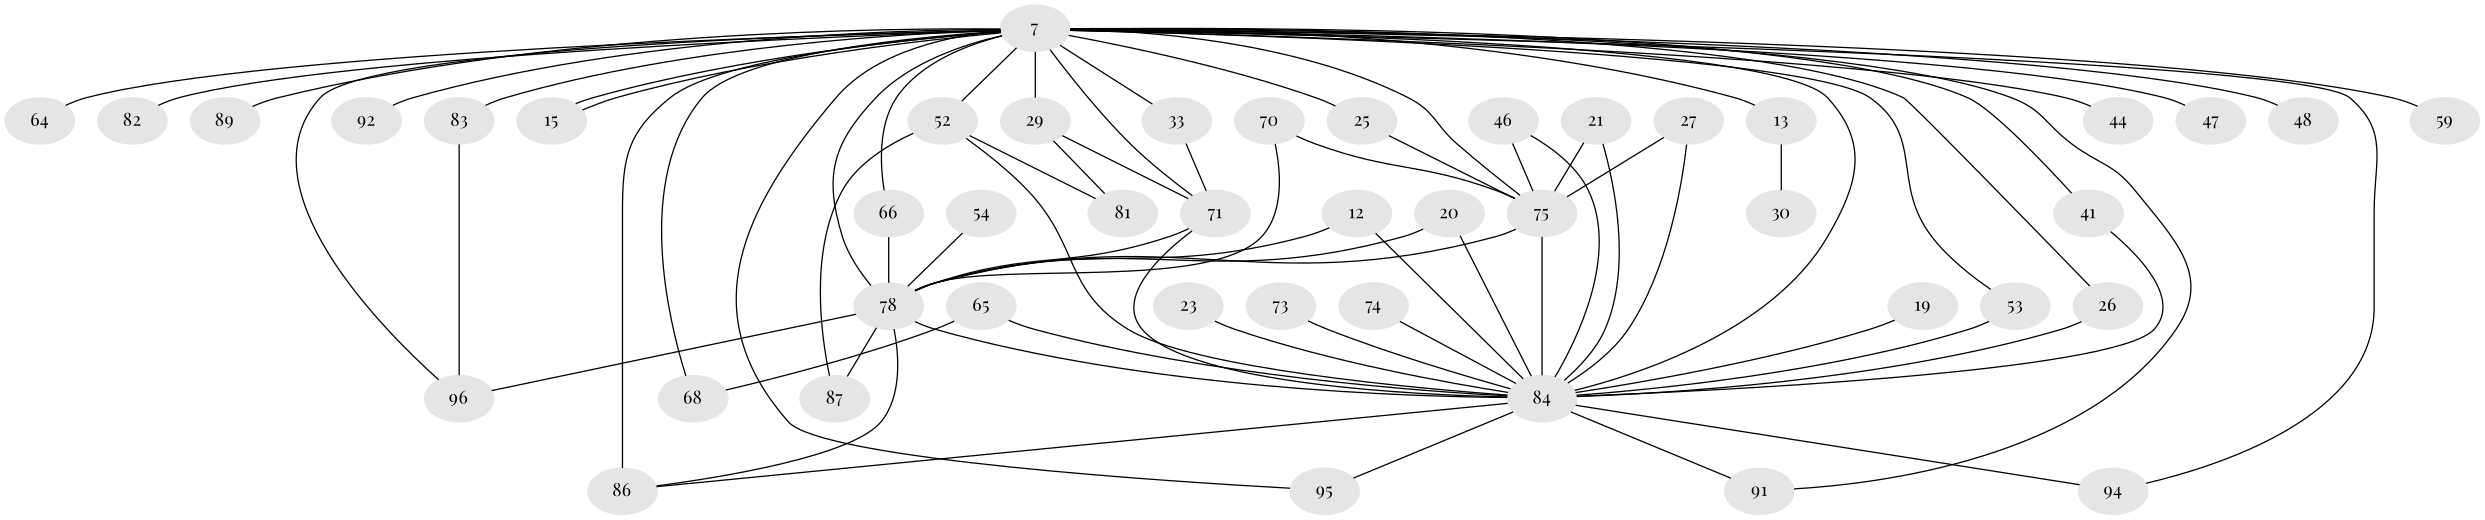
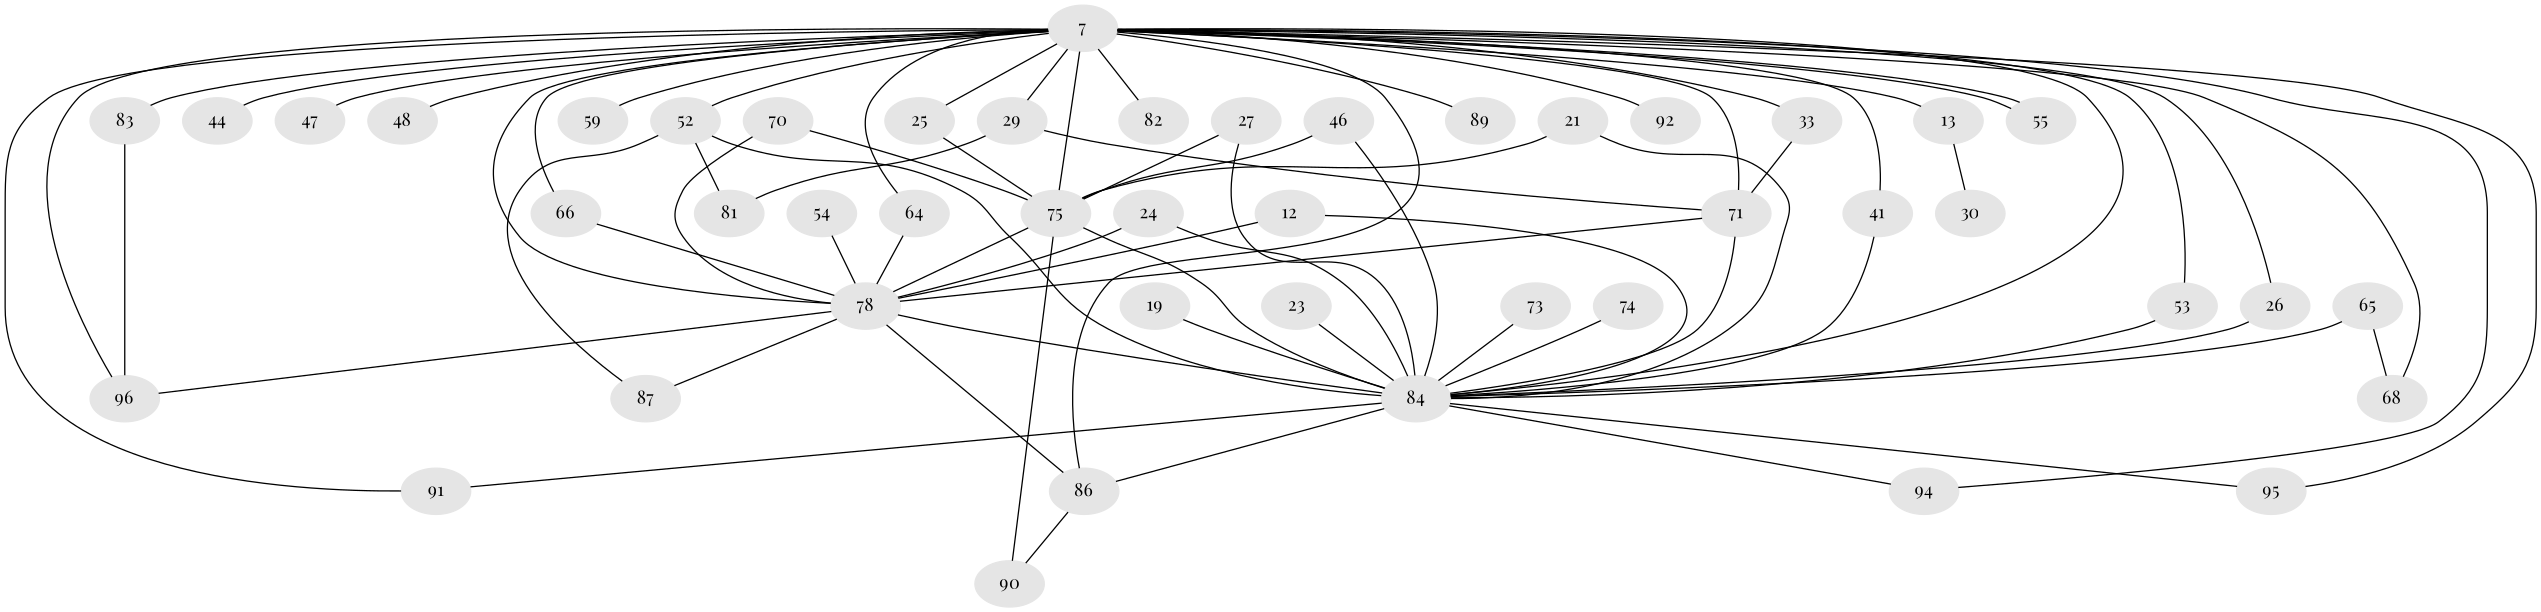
node "15": label "15" -> "55"
node "20": label "20" -> "24"
edge "64" -- "78": added
node "90": added
